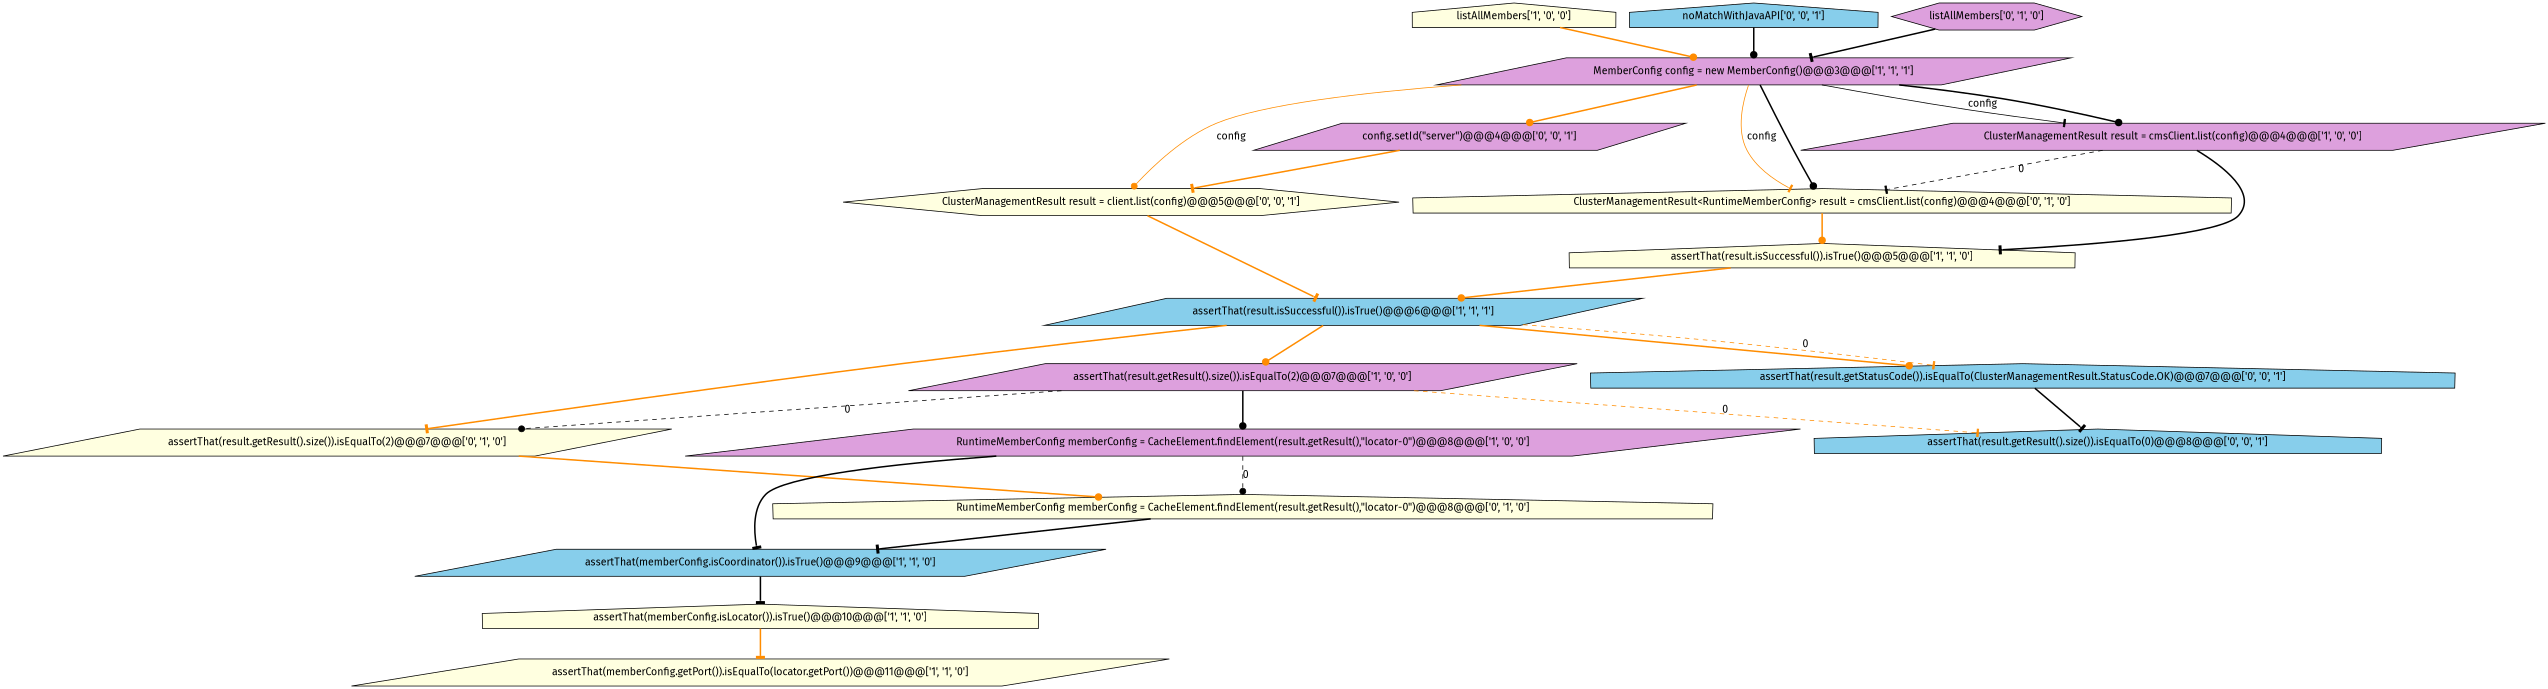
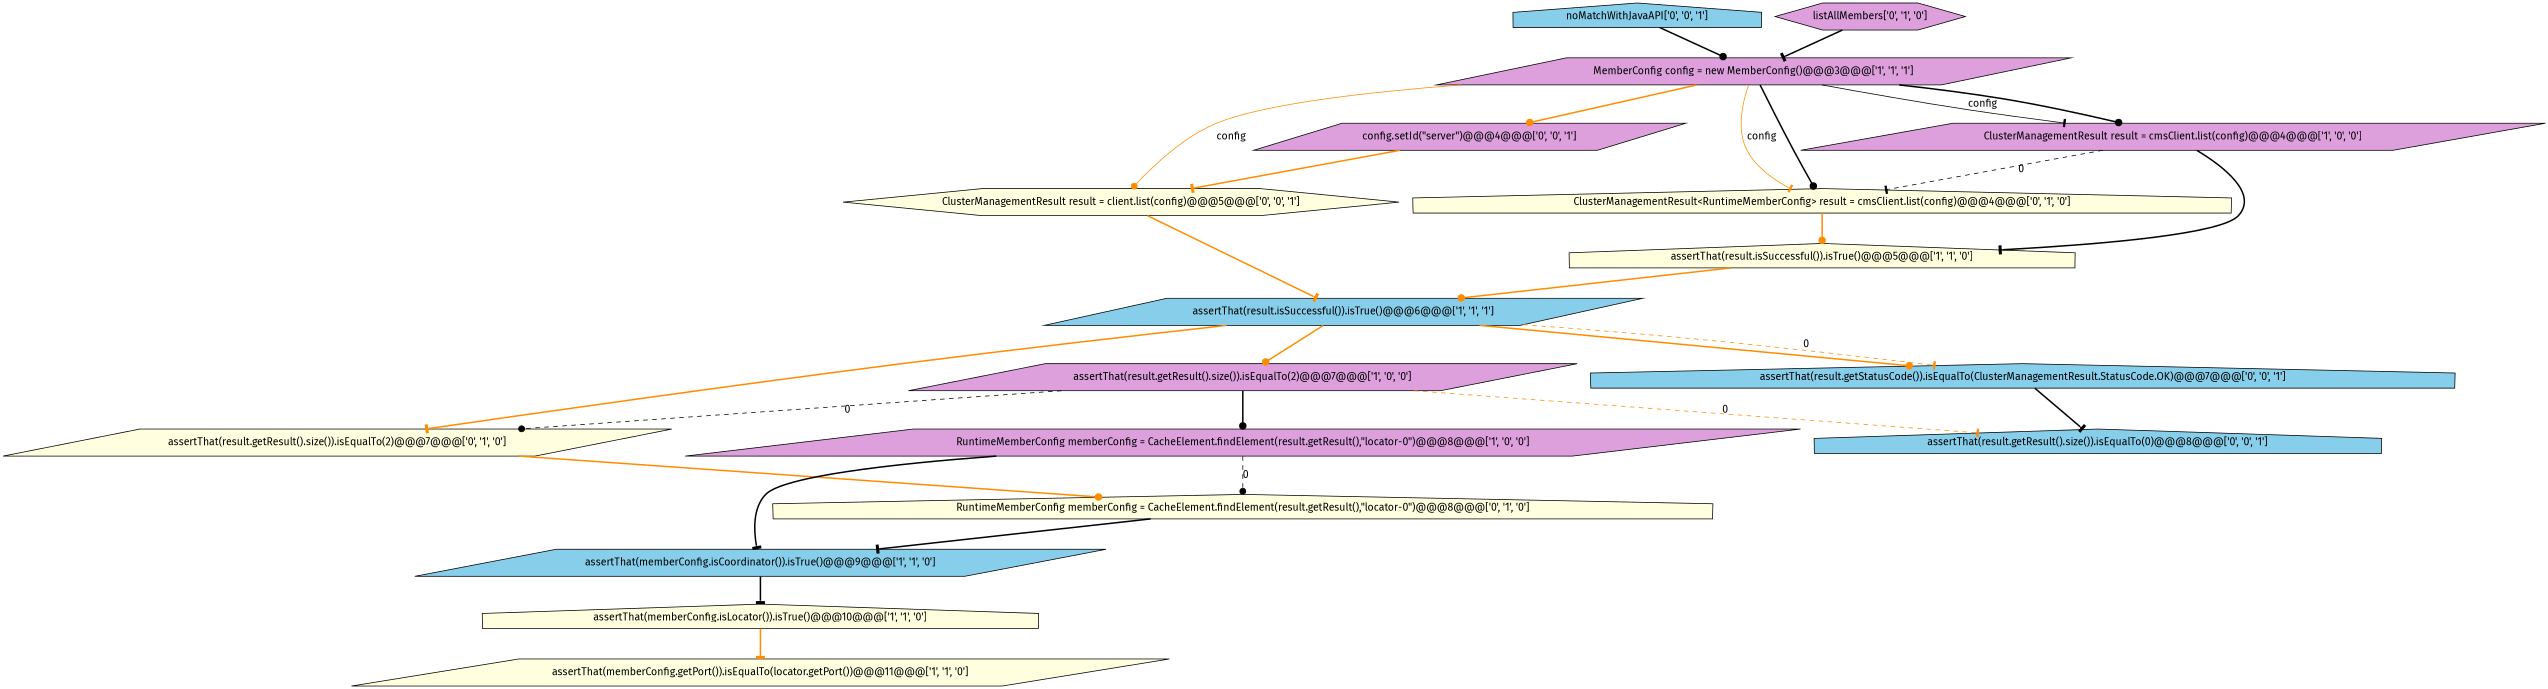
node "listAllMembers['1', '0', '0']": removed
